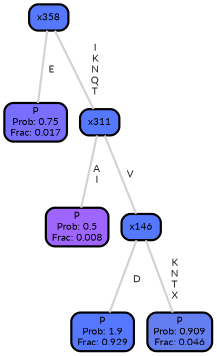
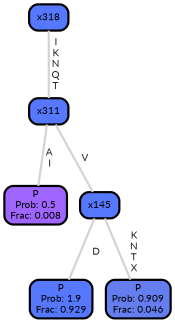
node "x358": label "x358" -> "x318"
node "P Prob: 0.75 Frac: 0.017": removed
node "x146": label "x146" -> "x145"
